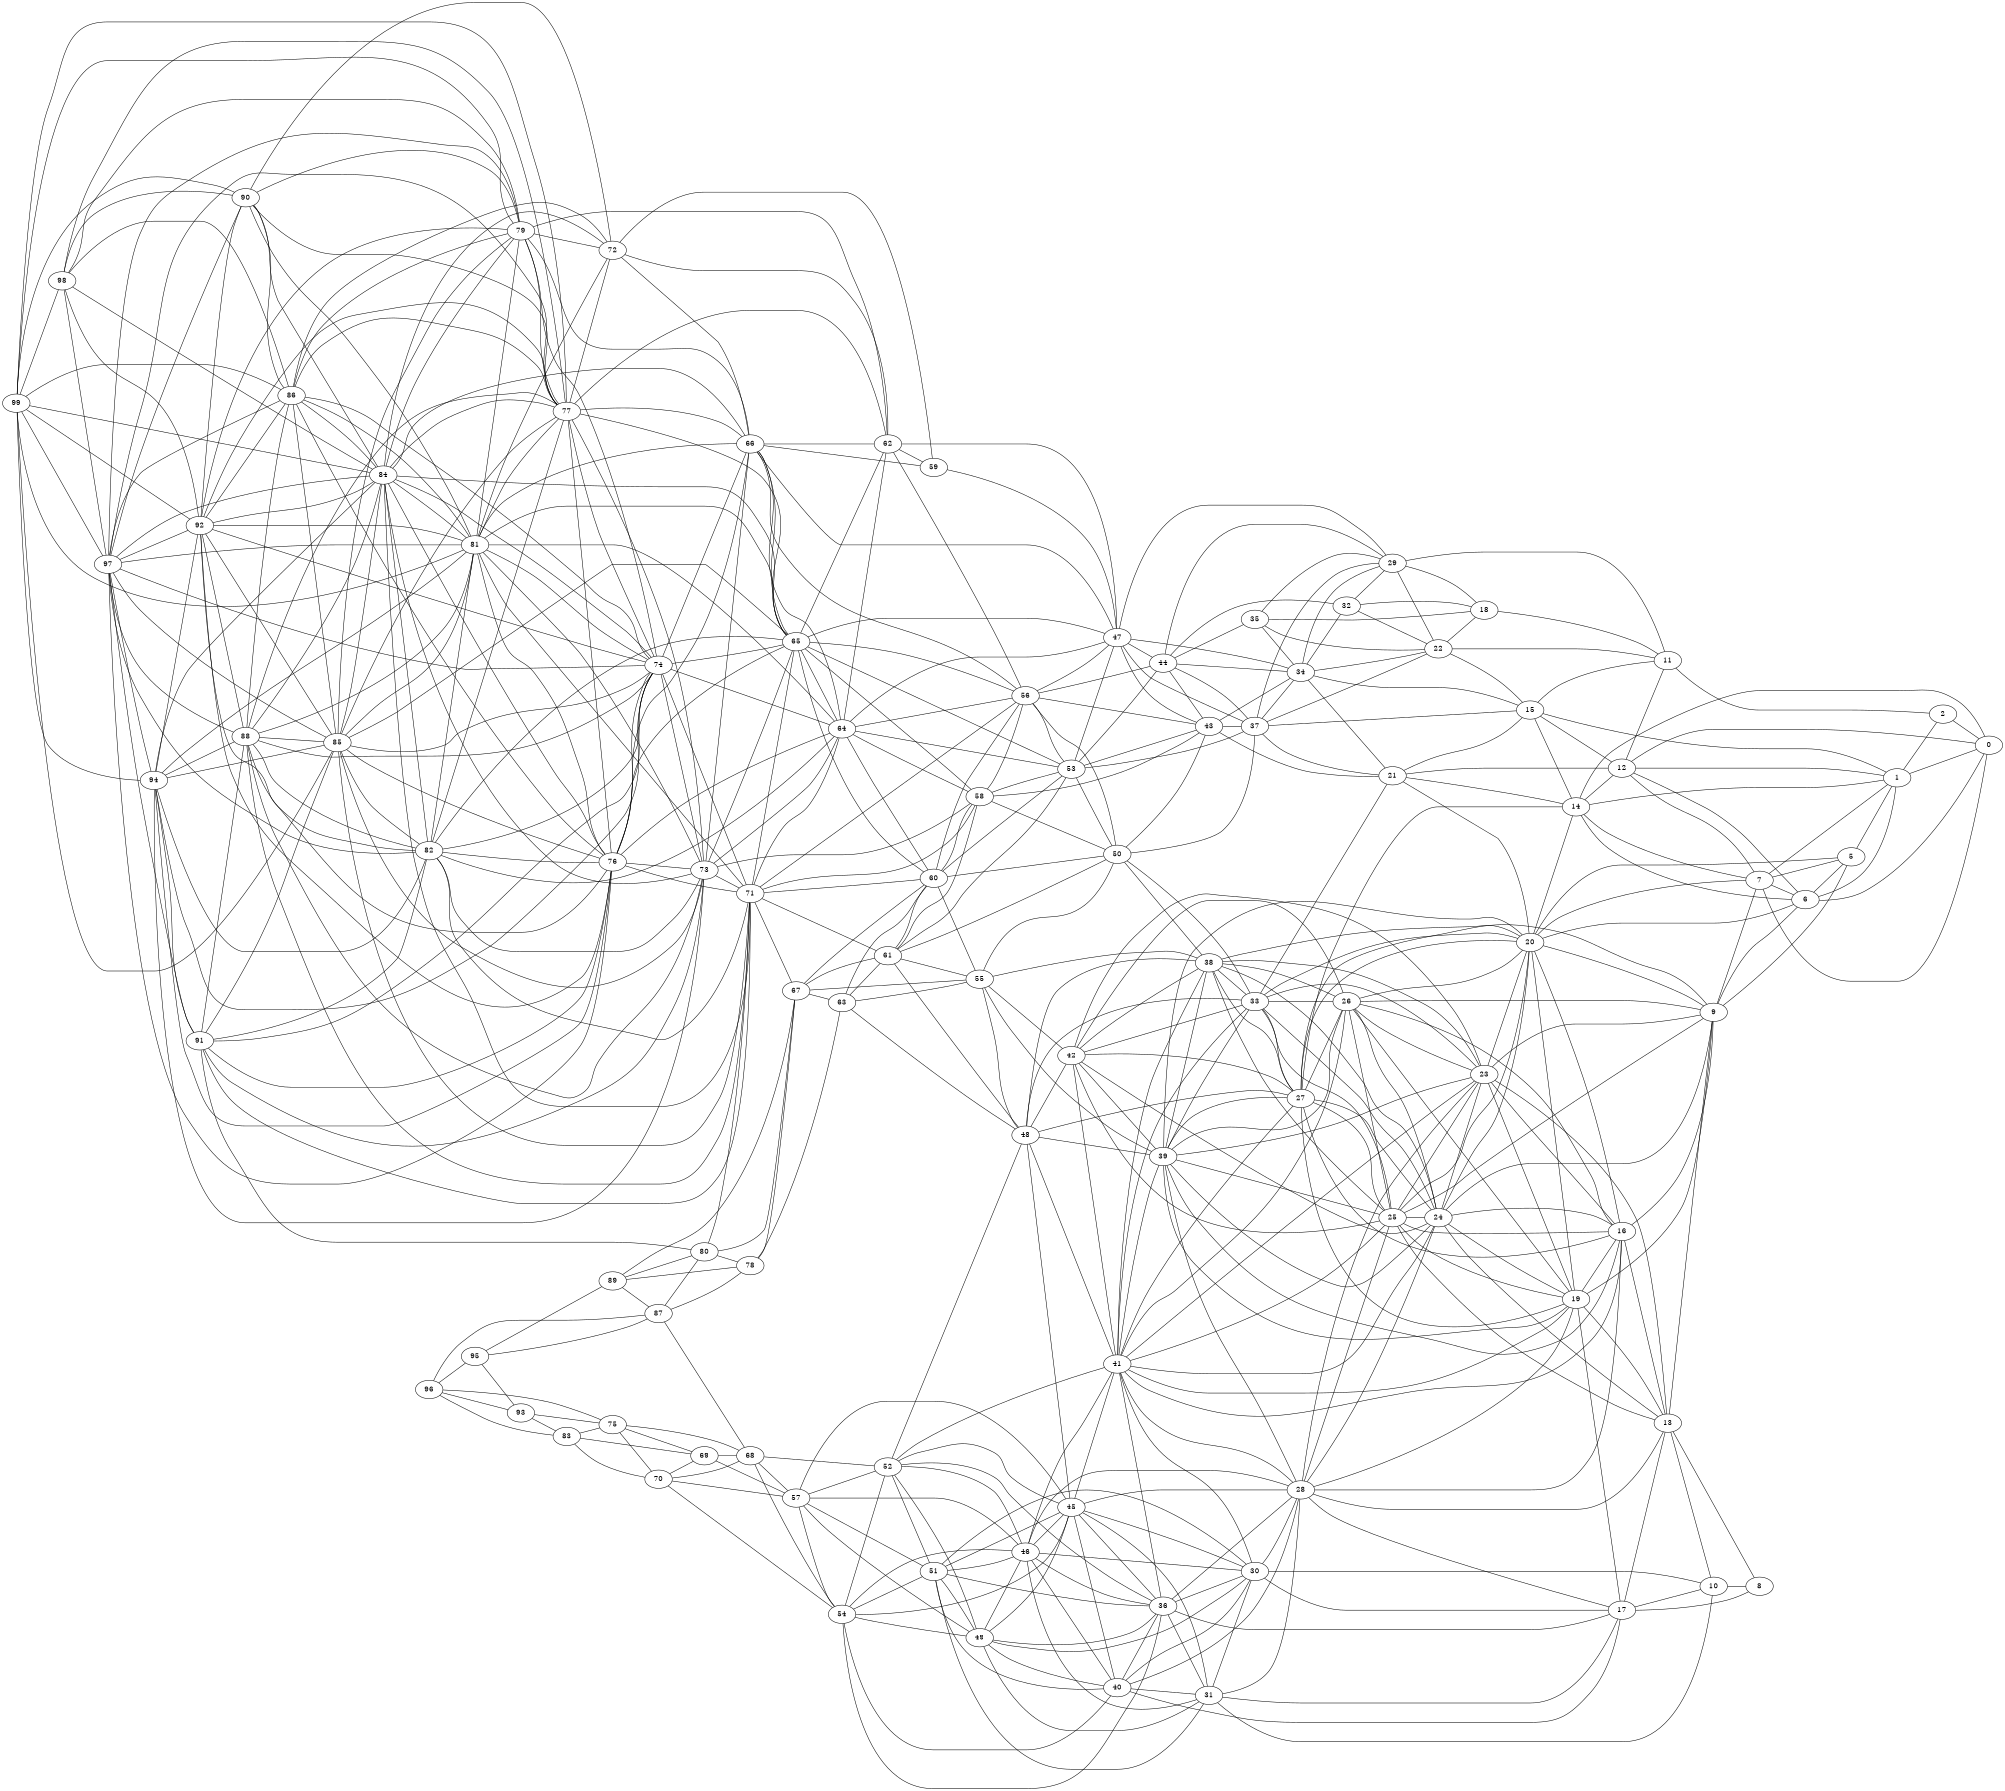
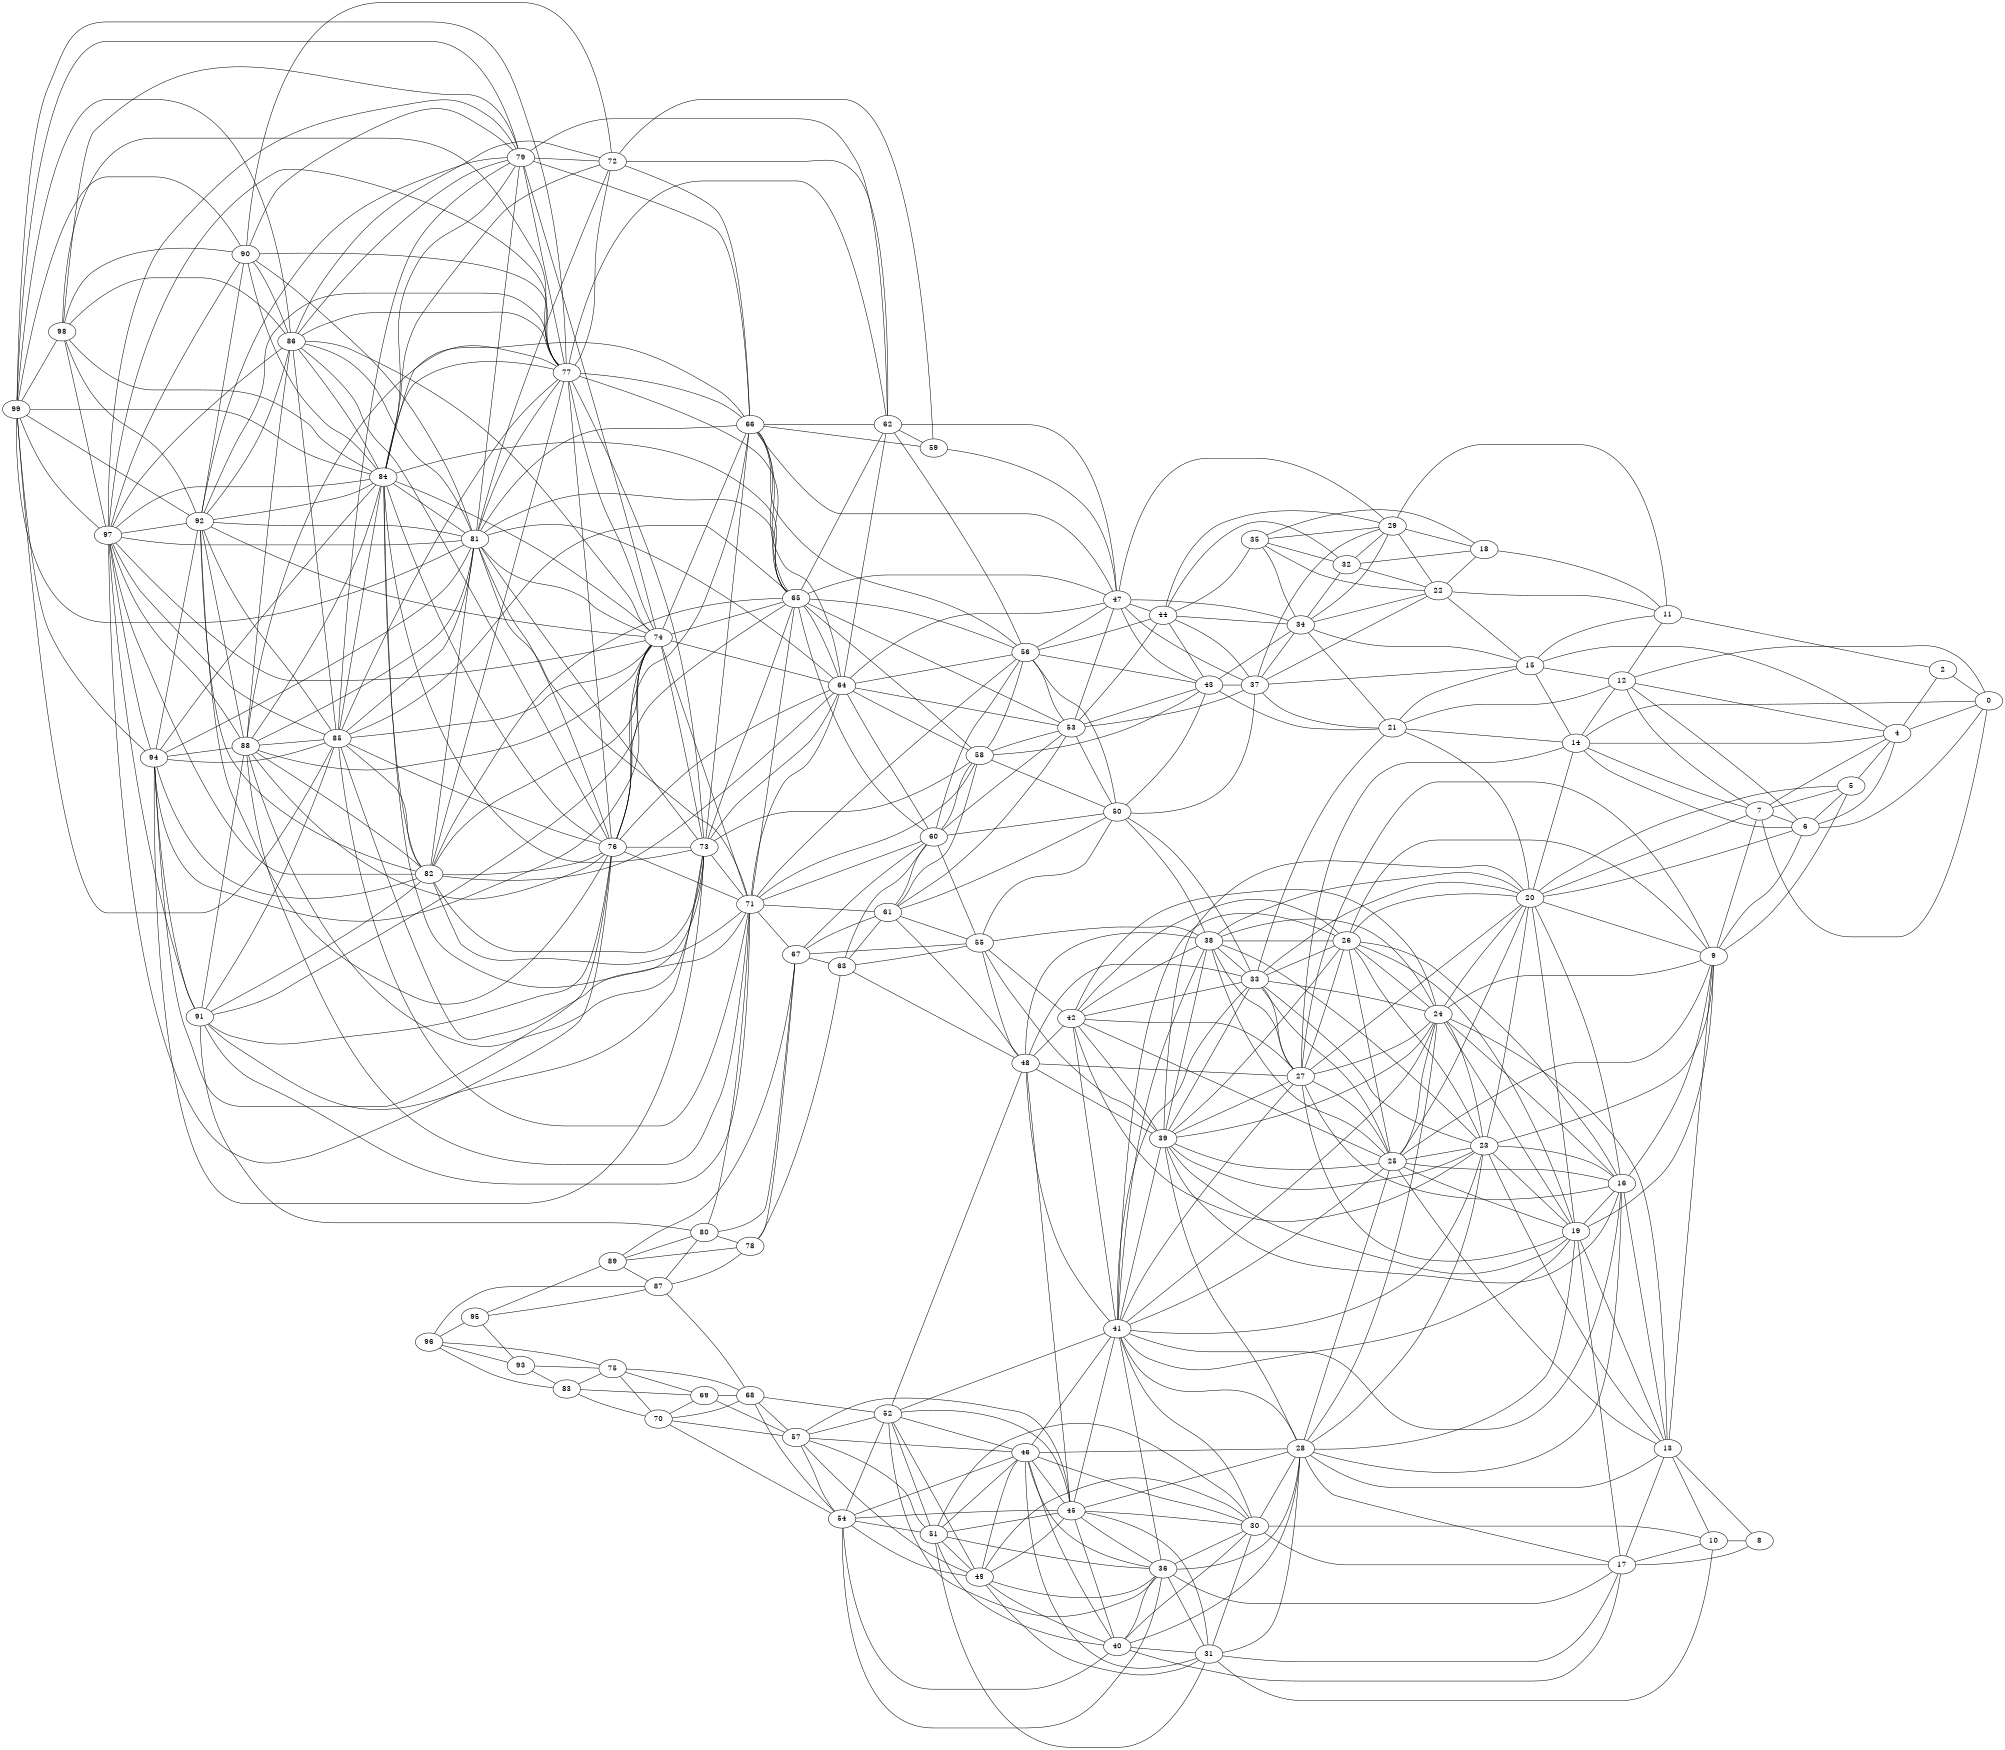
edge "35" -- "32": added
node "1": label "1" -> "4"
